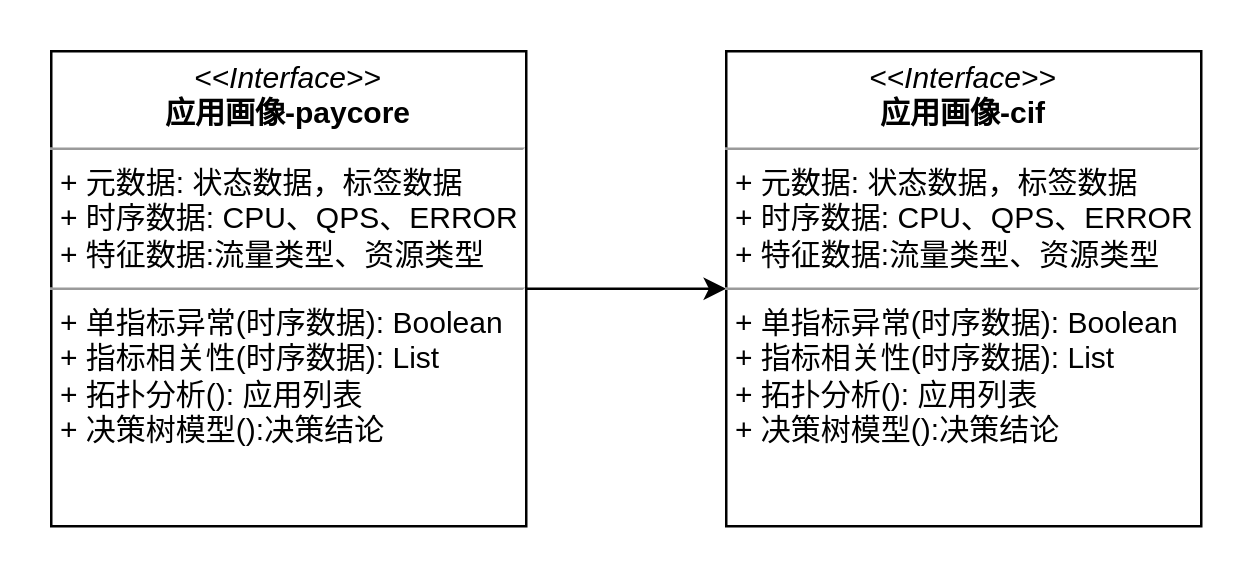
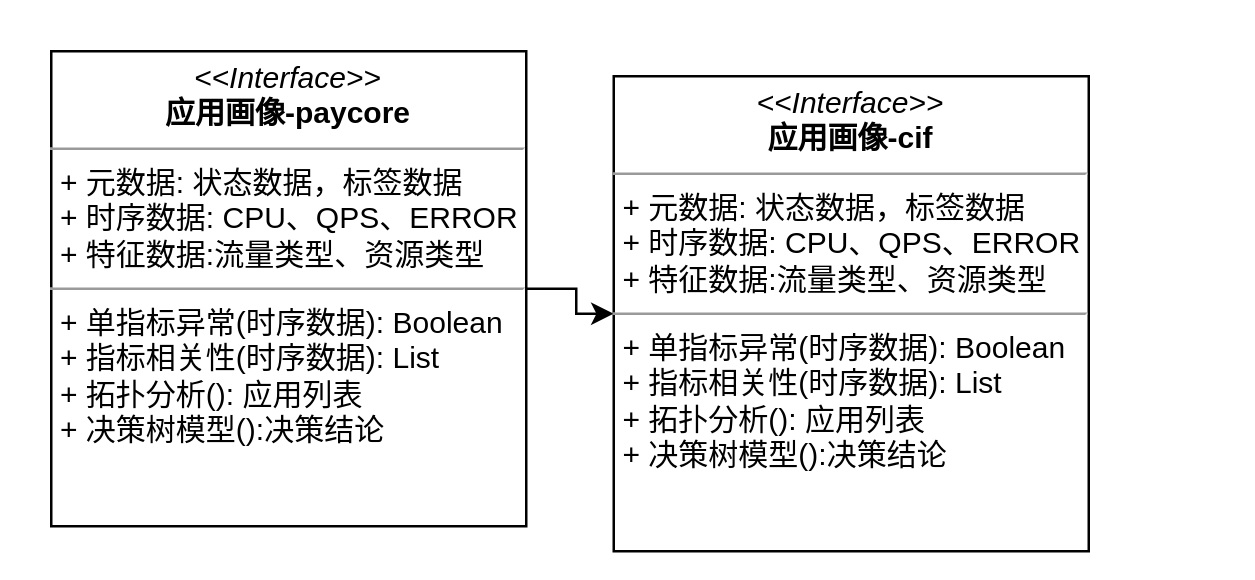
node "<<Interface>> 应用画像-cif + 元数据: 状态数据，标签数据 + 时序数据: CPU、QPS、ERROR + 特征数据:流量类型、资源类型 + 单指标异常(时序数据): Boolean + 指标相关性(时序数据): List + 拓扑分析(): 应用列表 + 决策树模型():决策结论": moved (964, 289) -> (851, 314)
